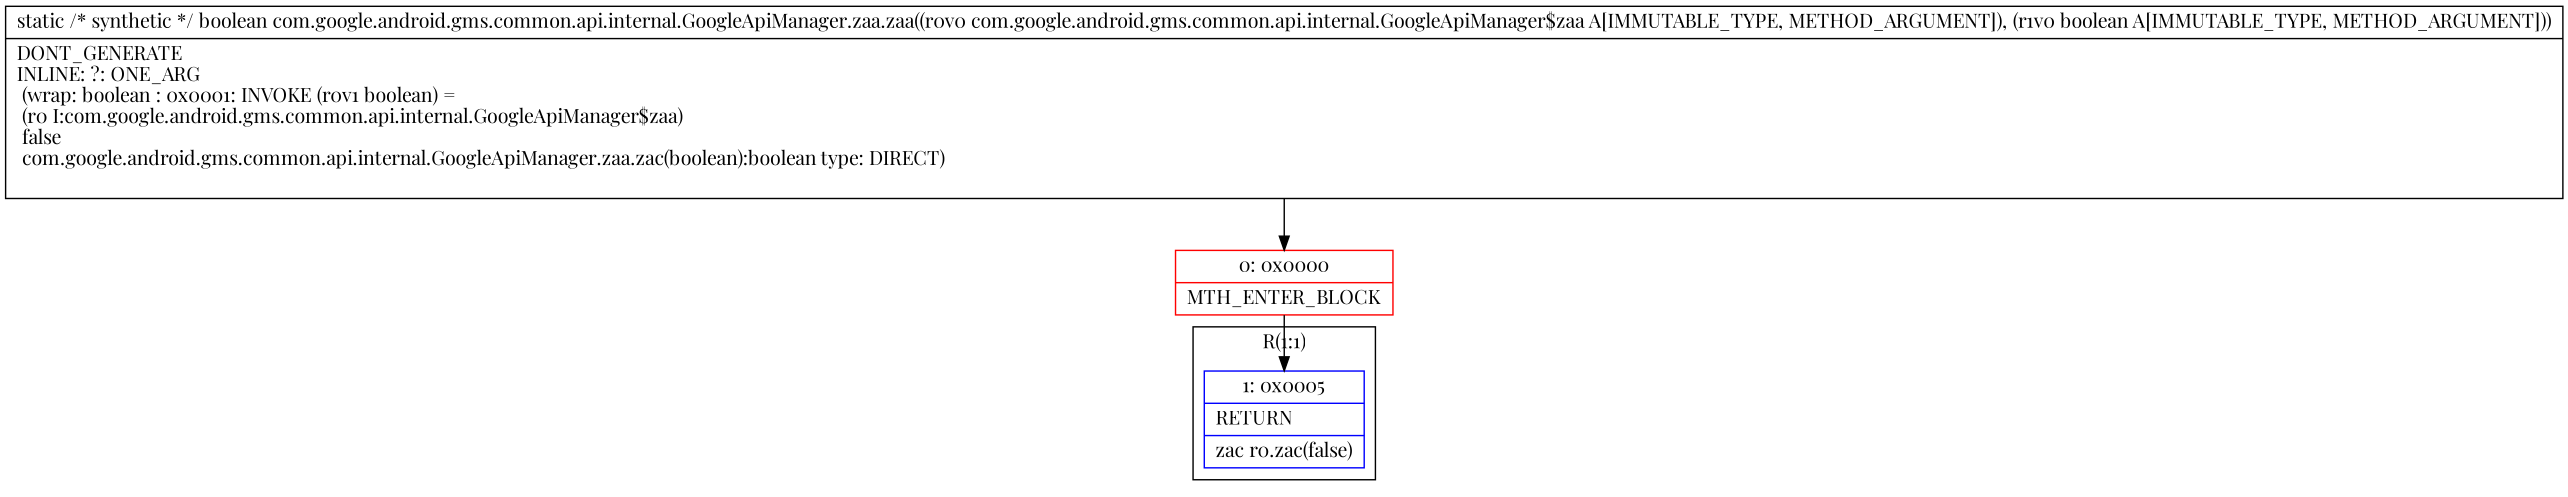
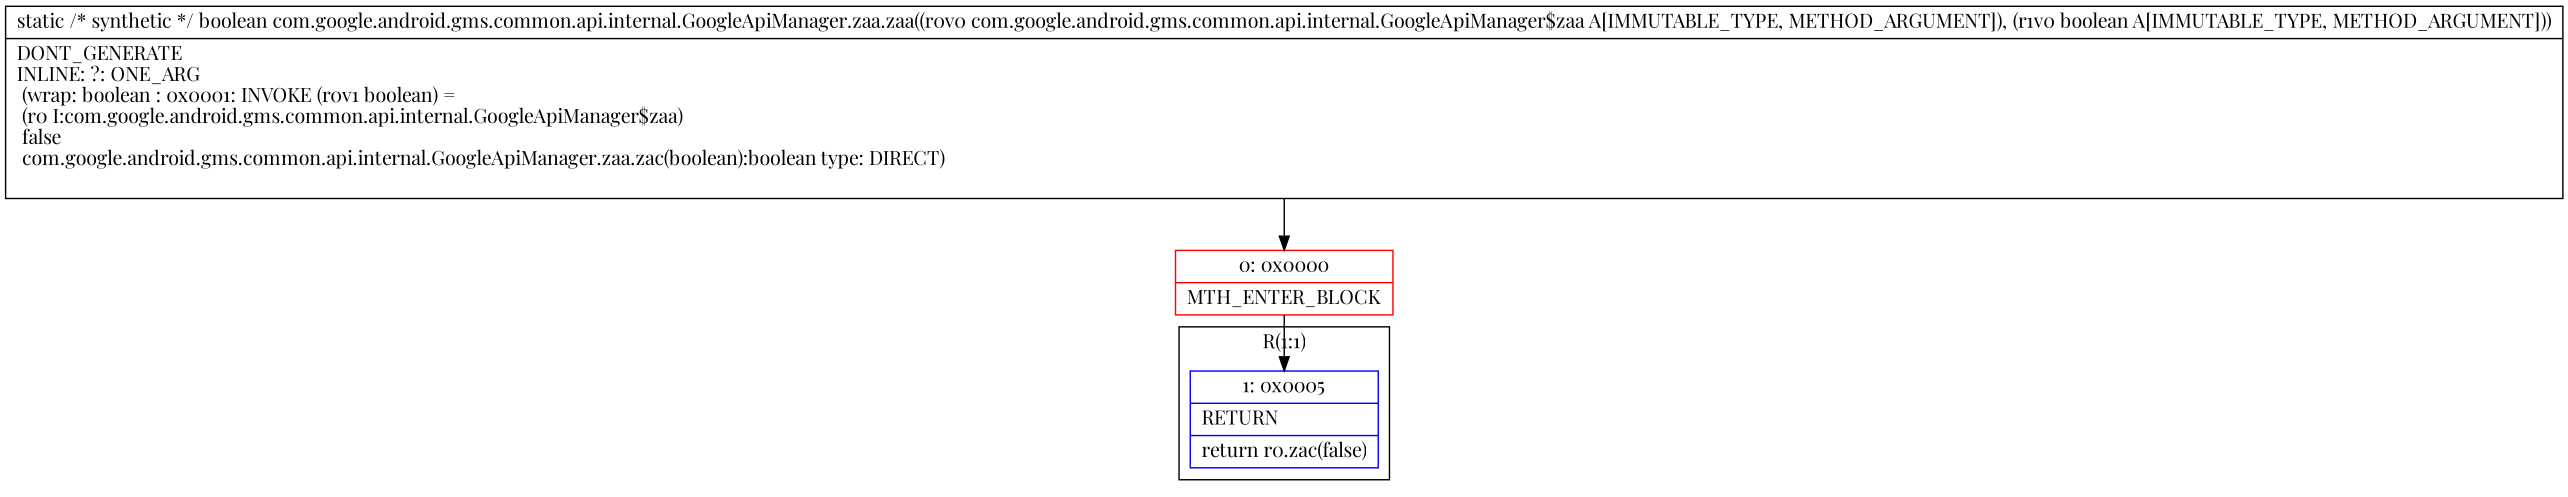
node "1: 0x0005": text "zac r0.zac(false)" -> "return r0.zac(false)"
